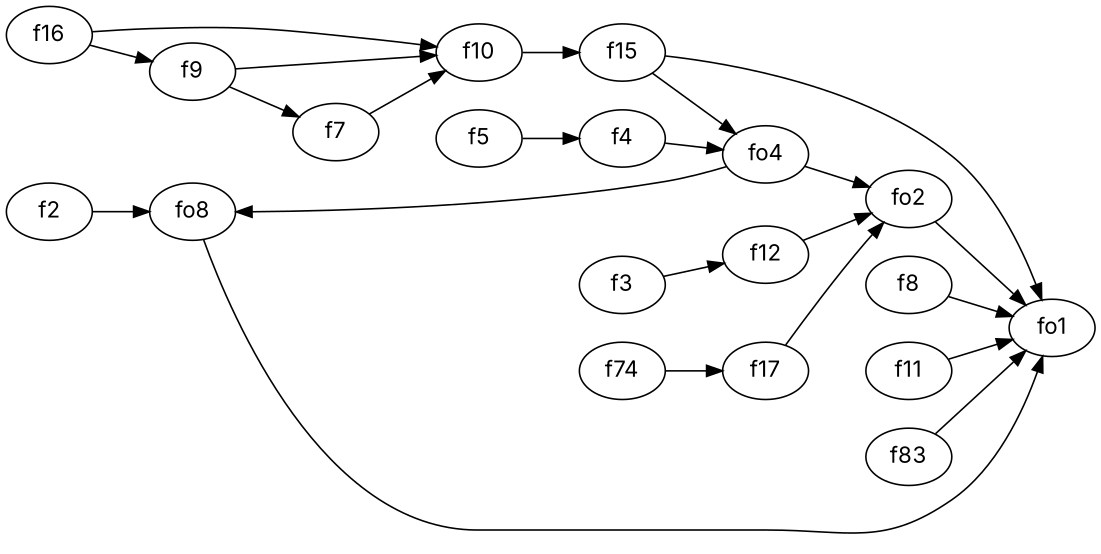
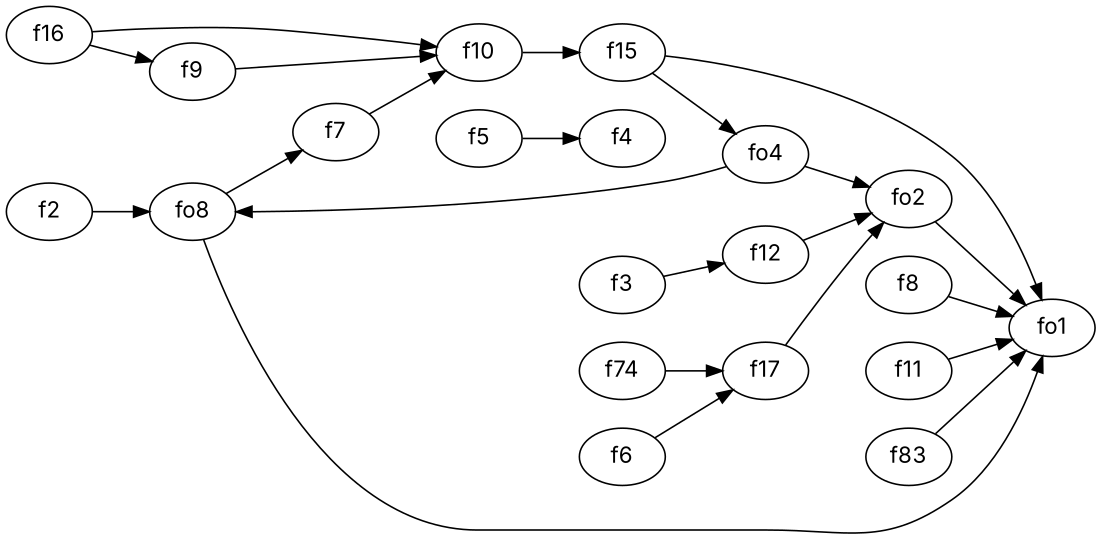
edge "f9" -> "f7": now "fo8" -> "f7"
edge "f4" -> "fo4": removed
node "f6": added
